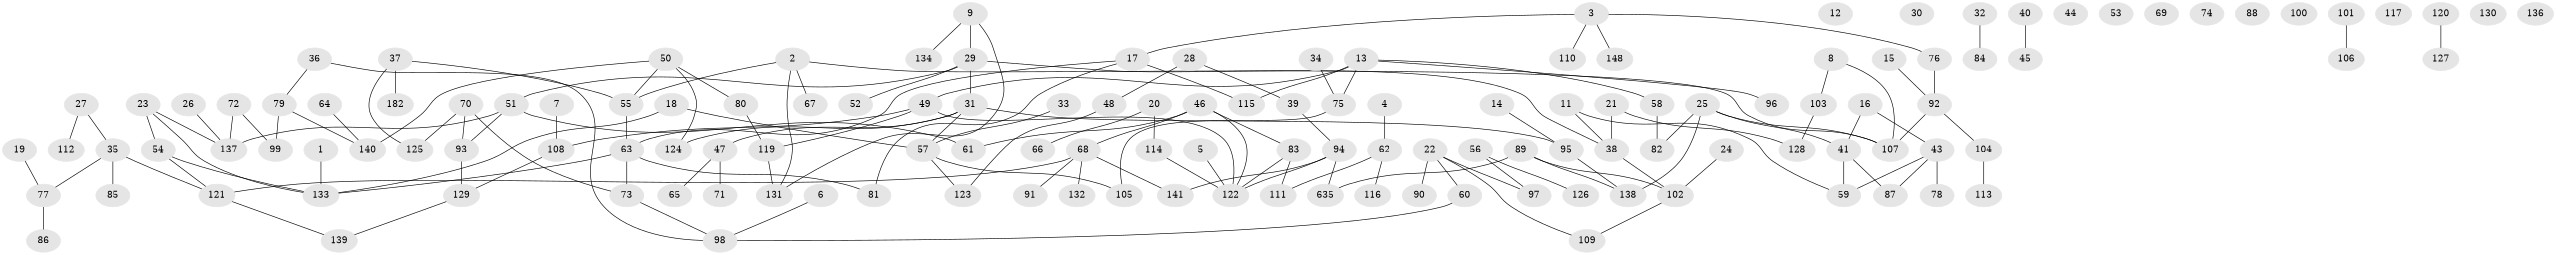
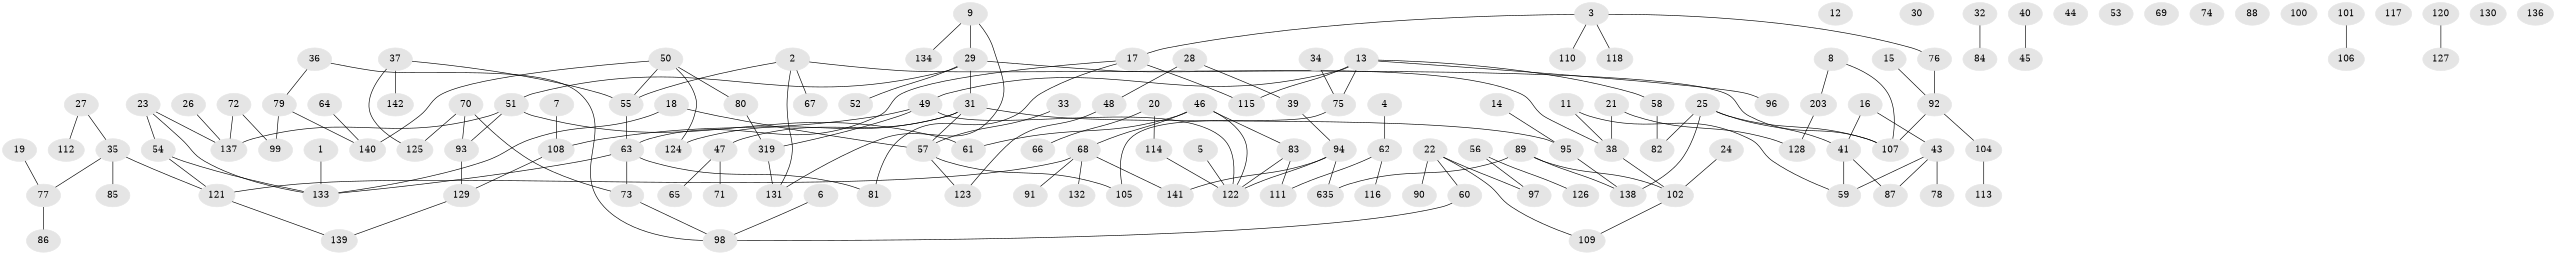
node "148": label "148" -> "118"
node "182": label "182" -> "142"
node "103": label "103" -> "203"
node "119": label "119" -> "319"
